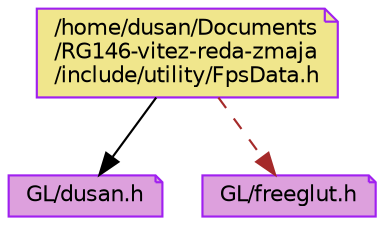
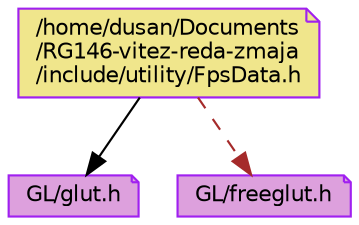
node "GL/dusan.h": label "GL/dusan.h" -> "GL/glut.h"
